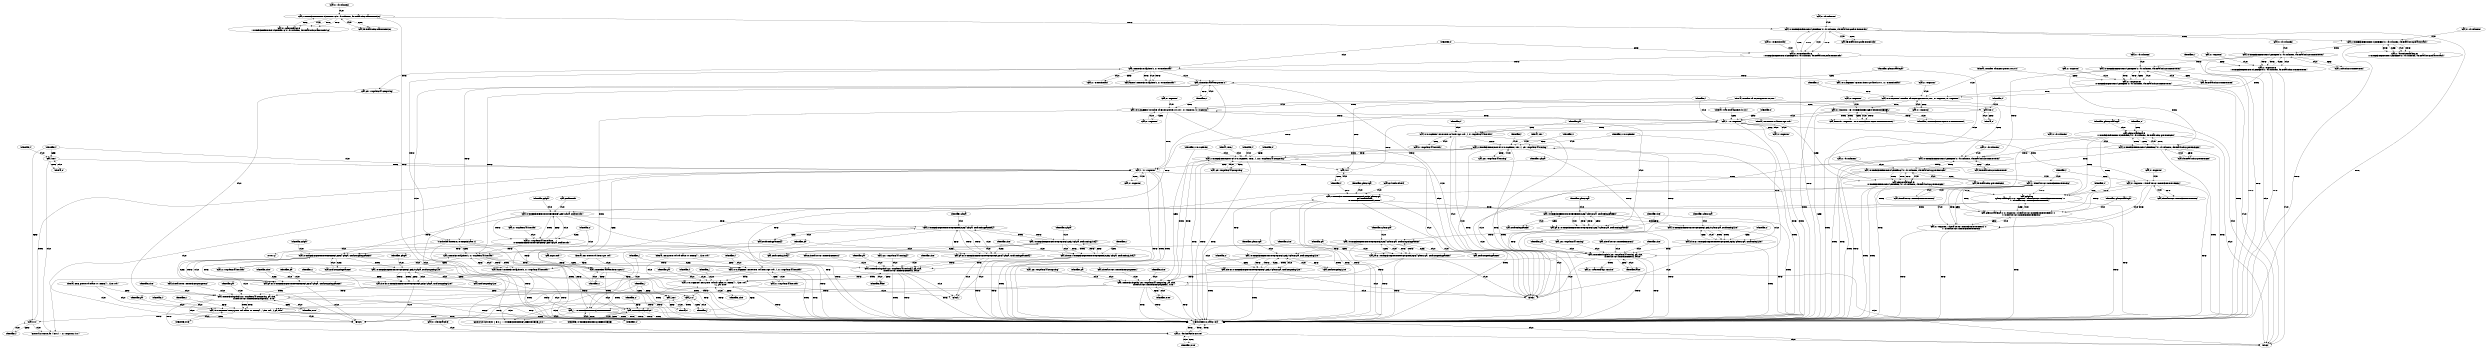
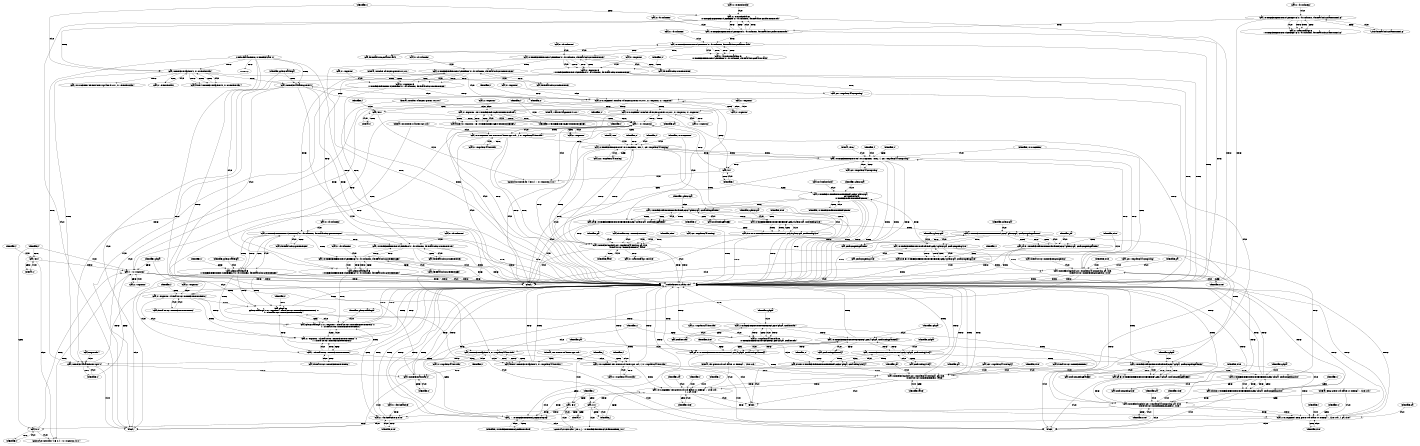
node "(Call,devRead.misc.maxNumRxSG)": label "(Call,devRead.misc.maxNumRxSG)" -> "(Size,devRead.misc.maxNumRxSG)"
node "(Call,devRead.intrConf.eventIntrIdx)": removed
node "(Call,devRead.intrConf.autoMask)": added
node "(Call,wmb.misc.numTxQueues)": label "(Call,wmb.misc.numTxQueues)" -> "(Call,devRead.misc.numTxQueues)"
edge "(MethodParameterIn,VMXNET3State *s)" -> "(Call,vmxnet3_verify_intx(s, s->event_int_idx))": arrowhead tee -> dot
edge "(Call,vmxnet3_verify_intx(s, s->event_int_idx))" -> "(Call,vmxnet3_validate_queues(s))": label "AST: " -> "DDG: "
edge "(Call,assert(vmxnet3_verify_intx(s, s->event_int_idx)))" -> "(Call,vmxnet3_verify_intx(s, s->event_int_idx))": added, label "CFG:"
edge "(Call,vmxnet3_validate_queues(s))" -> "(MethodParameterIn,VMXNET3State *s)": reversed
edge "(Call,s->txq_num <= VMXNET3_DEVICE_MAX_TX_QUEUES)" -> "(Call,i < s->txq_num)": label "AST: " -> "DDG: "
node "(Identifier,VMXNET3_DEVICE_VMW_TX_QUEUES)": label "(Identifier,VMXNET3_DEVICE_VMW_TX_QUEUES)" -> "(Identifier,VMXNET3_DEVICE_MAX_TX_QUEUES)"
edge "(Call,i < s->txq_num)" -> "(Call,s->txq_num * sizeof(struct Vmxnet3_TxQueueDesc))": arrowhead tee -> dot
edge "(Call,vmxnet3_validate_queues(s))" -> "(Call,vmxnet3_verify_intx(s, s->rxq_descr[i].intr_idx))": label "DDG: " -> "AST: "
edge "(Call,vmxnet3_verify_intx(s, s->event_int_idx))" -> "(Call,vmxnet3_validate_interrupts(s))": added, label "DDG:"
edge "(Call,i < s->rxq_num)" -> "(Call,i * sizeof(struct Vmxnet3_RxQueueDesc))": removed, label "DDG:"
node "(ControlStructure,for (i = 0; i < s->txq_num; i++))": added
edge "(Call,i * sizeof(struct Vmxnet3_RxQueueDesc))" -> "(Call,sizeof(struct Vmxnet3_RxQueueDesc))": label "AST: " -> "CFG: "
edge "(Call,s->txq_num * sizeof(struct Vmxnet3_TxQueueDesc))" -> "(Call,sizeof(struct Vmxnet3_TxQueueDesc))": label "CFG: " -> "AST: "
edge "(Call,vmxnet3_validate_queues(s))" -> "(MethodReturn,static void)": label "AST: " -> "DDG: "
edge "(Call,conf.intrIdx)" -> "(Call,VMXNET3_READ_TX_QUEUE_DESCR8(qd_pa, conf.intrIdx))": arrowhead dot -> tee
node "(Identifier,VMXNET3_DEF_TX_THRESHOLD)": added
edge "(Call,s->txq_num <= VMXNET3_DEVICE_MAX_TX_QUEUES)" -> "(MethodReturn,static void)": label "CFG: " -> "DDG: "
edge "(MethodParameterIn,VMXNET3State *s)" -> "1000112": label "AST: " -> "CFG: "
edge "(MethodParameterIn,VMXNET3State *s)" -> "(Call,vmxnet3_verify_intx(s, s->rxq_descr[i].intr_idx))": label "CFG: " -> "DDG: "
edge "(Call,conf.rxRingBasePA[j])" -> "(Call,j < VMXNET3_RX_RINGS_PER_QUEUE)": now "(Call,j = 0)" -> "(Call,j < VMXNET3_RX_RINGS_PER_QUEUE)"
edge "(Call,i < s->rxq_num)" -> "(ControlStructure,for (i = 0; i < s->rxq_num; i++))": label "AST: " -> "DDG: "
node "(Base,sizeof(struct Vmxnet3_RxDesc))": label "(Base,sizeof(struct Vmxnet3_RxDesc))" -> "(Call,sizeof(struct Vmxnet3_RxDesc))"
edge "(Call,smp_wmb())" -> "(Call,vmxnet3_validate_interrupts(s))": label "CFG: " -> "AST: "
node "(Call,sizeof(struct Vmxnet3_RxCompDesc))": removed
edge "(Call,j++)" -> "(Call,j < VMXNET3_RX_RINGS_PER_QUEUE)": label "DDG: " -> "CFG: "
edge "(Call,j < VMXNET3_RX_RINGS_PER_QUEUE)" -> "(Identifier,VMXNET3_RX_RINGS_PER_QUEUE)": label "DDG: " -> "CFG: "
edge "(Call,s->txq_num * sizeof(struct Vmxnet3_TxQueueDesc))" -> "(MethodReturn,static void)": reversed
edge "(Call,s->device_active)" -> "(Call,s->device_active = true)": label "AST: " -> "DDG: "
edge "(MethodReturn,static void)" -> "(Call,s->device_active = true)": label "DDG: " -> "CFG: "
edge "(Call,VMXNET3_READ_TX_QUEUE_DESCR8(qd_pa, conf.intrIdx))" -> "(Call,conf.intrIdx)": added, label "CFG:"
